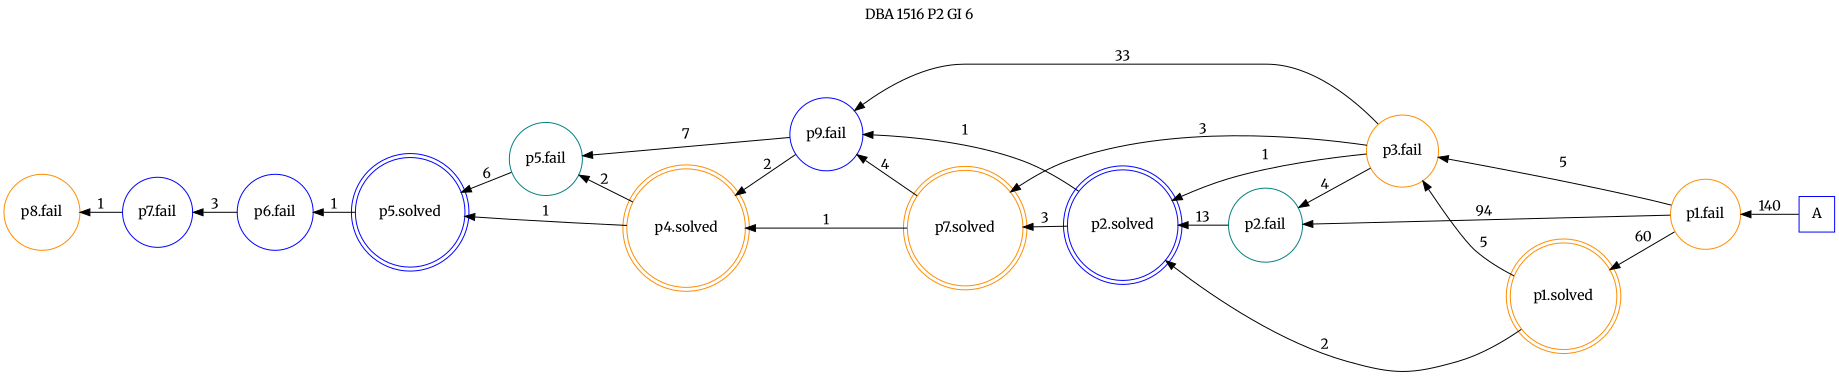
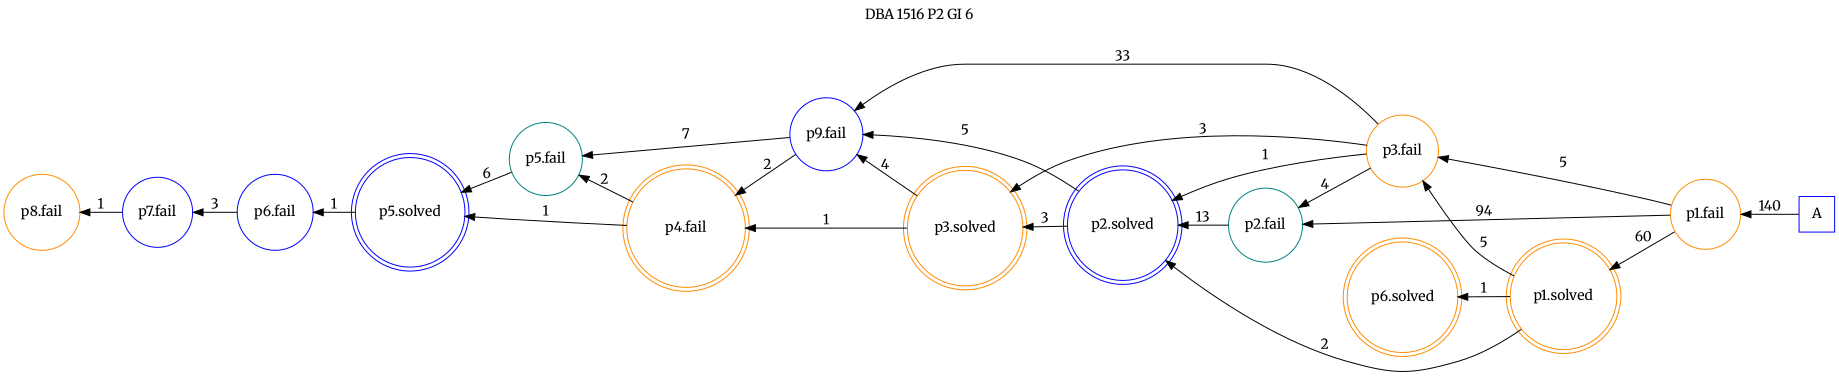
edge "p2.solved" -> "p9.fail": label "1" -> "5"
node "p4.solved": label "p4.solved" -> "p4.fail"
node "p7.solved": label "p7.solved" -> "p3.solved"
node "p6.solved": added
